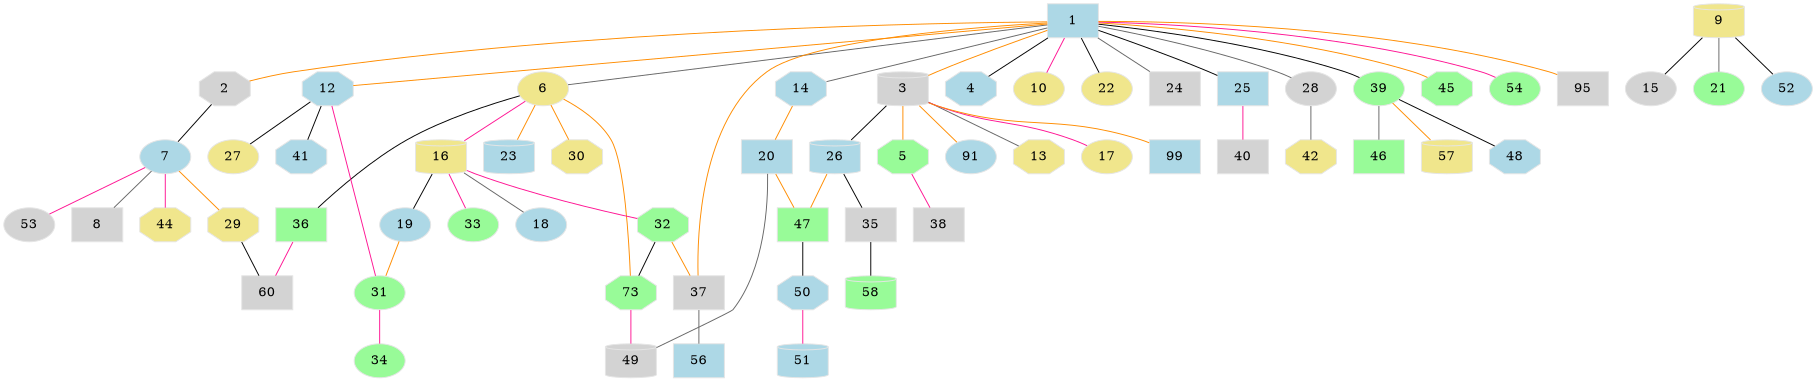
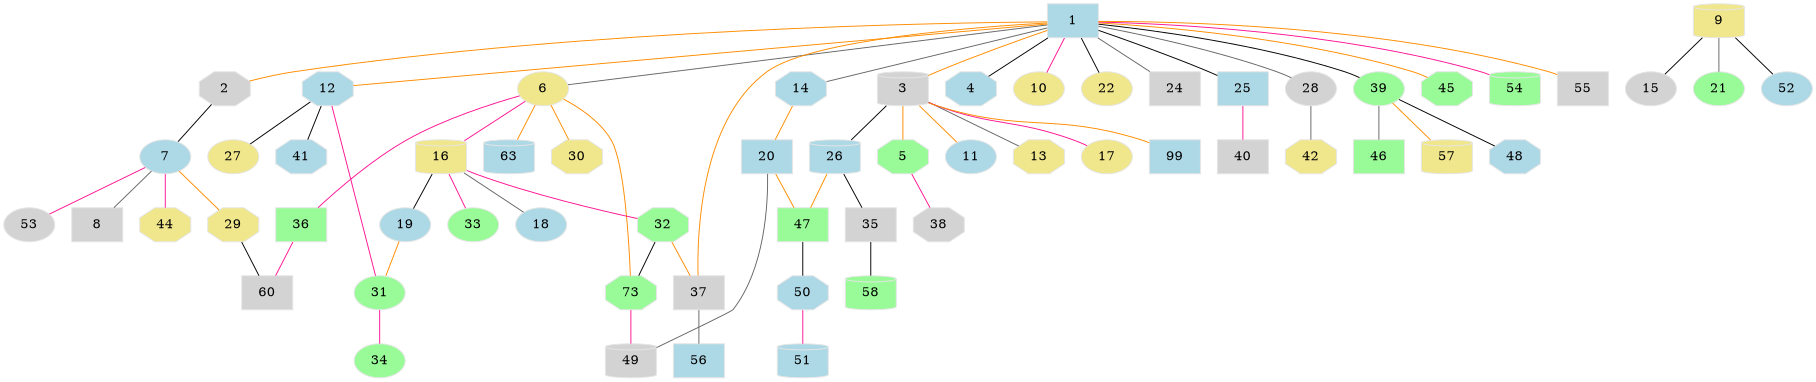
node "54": shape ellipse -> cylinder
node "95": label "95" -> "55"
edge "6" -- "36": color black -> deeppink
node "23": label "23" -> "63"
node "91": label "91" -> "11"
node "38": shape box -> octagon
